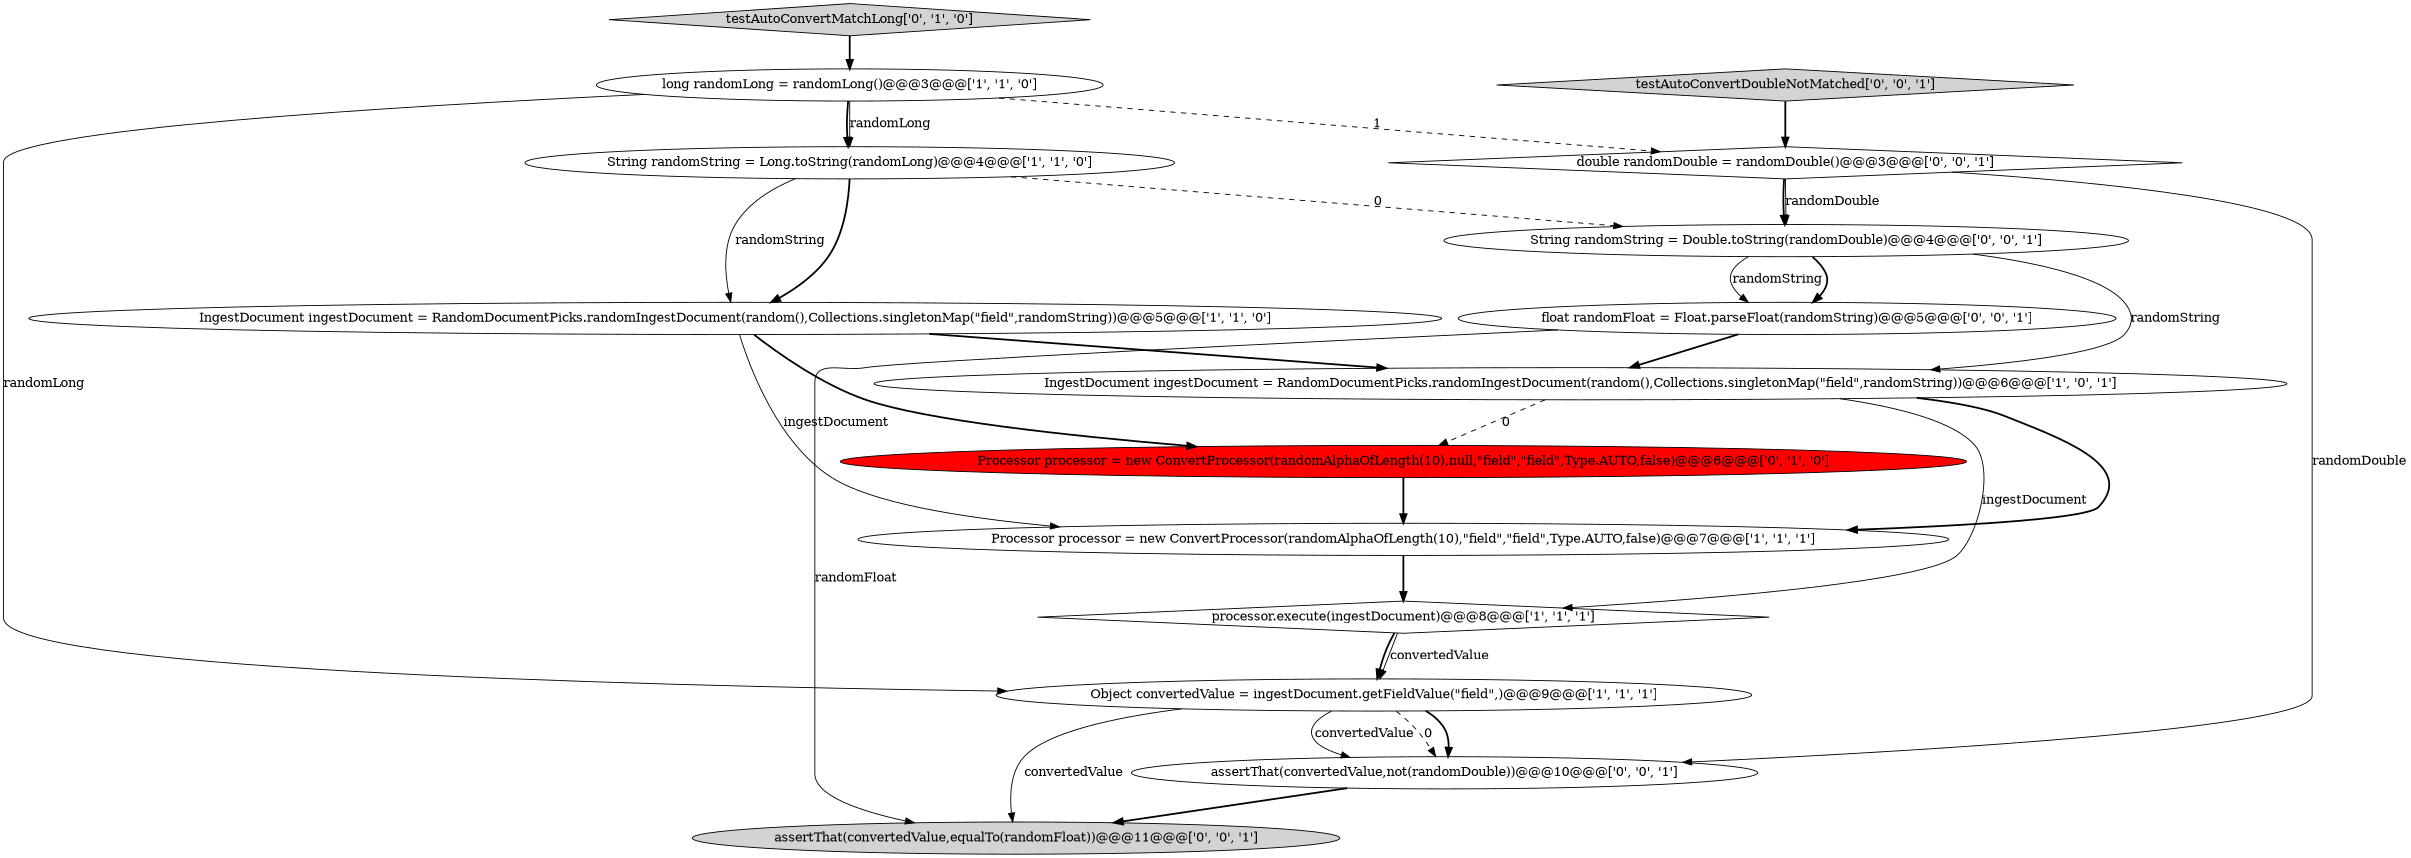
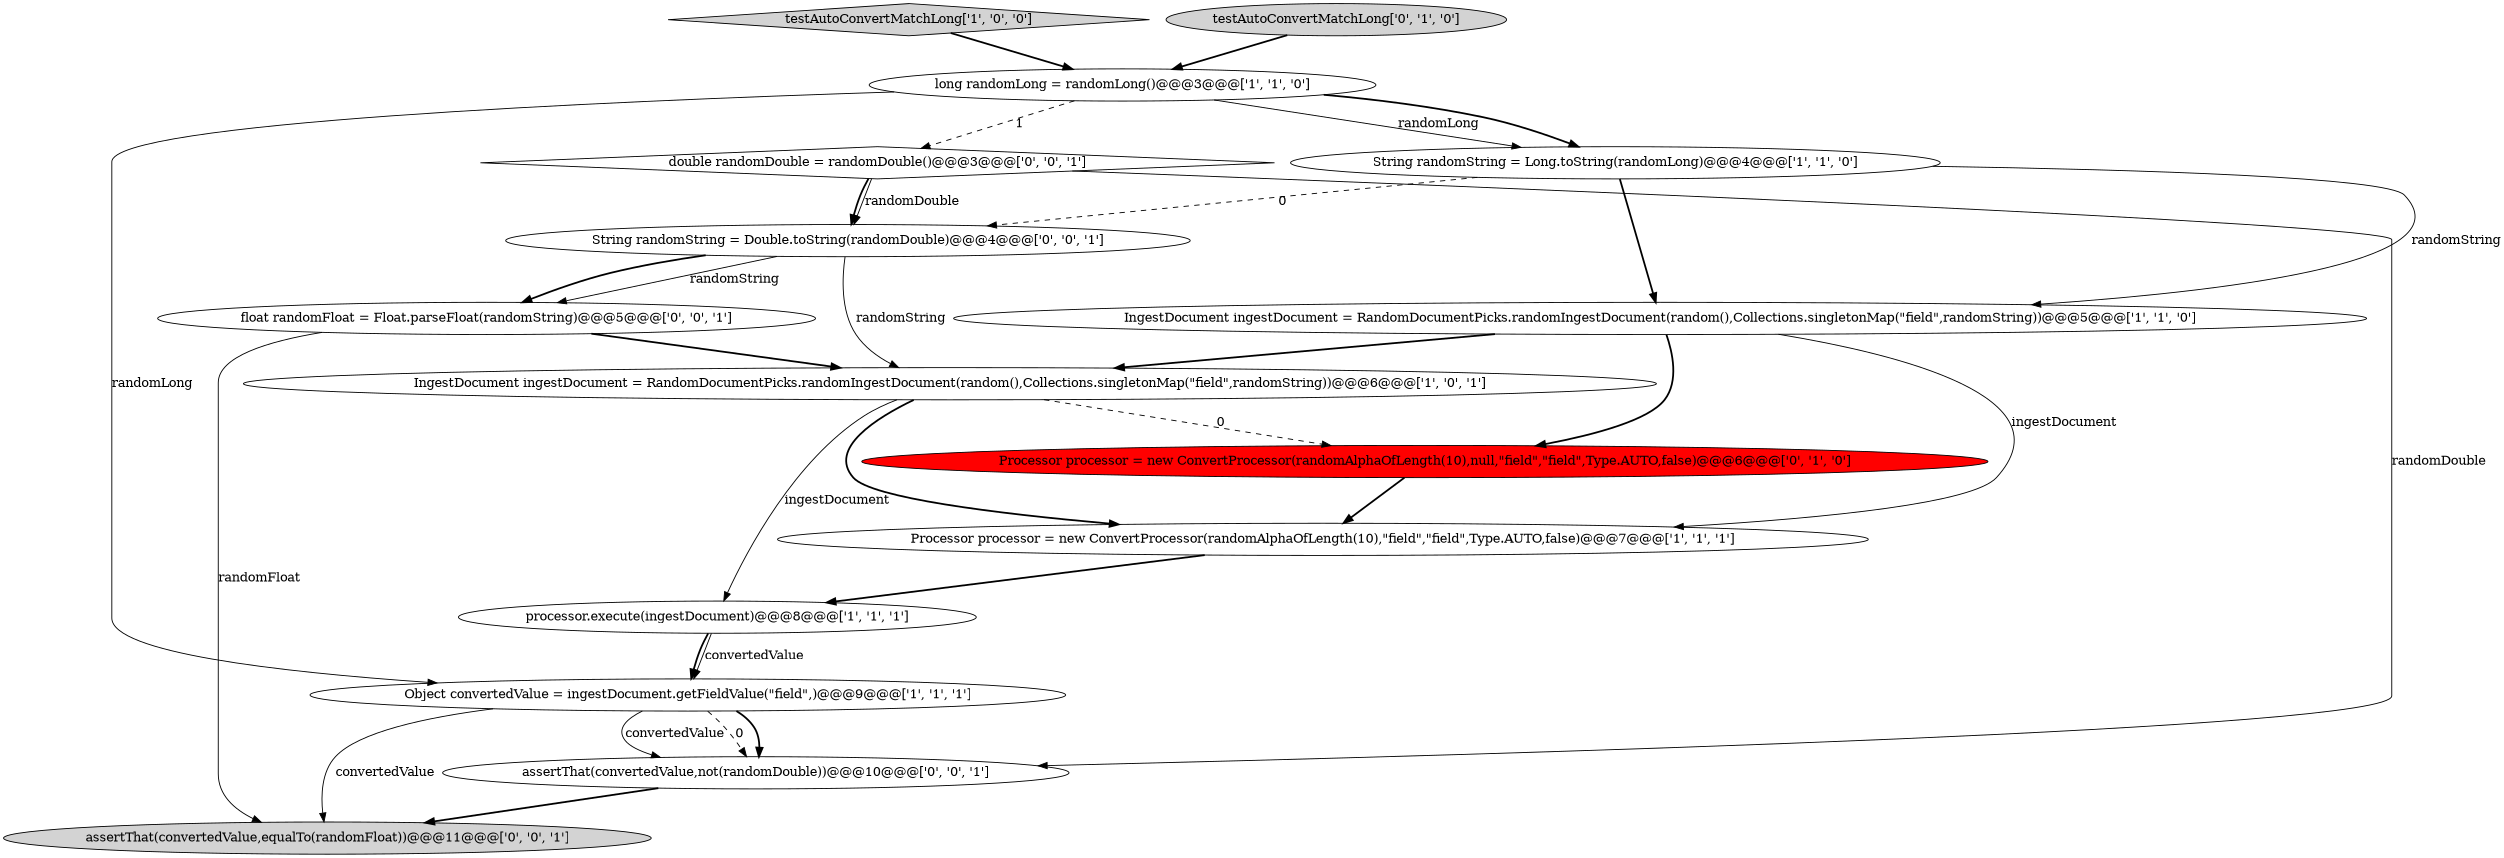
node "testAutoConvertMatchLong['0', '1', '0']": shape diamond -> ellipse
node "testAutoConvertMatchLong['1', '0', '0']": added
node "testAutoConvertDoubleNotMatched['0', '0', '1']": removed
node "processor.execute(ingestDocument)@@@8@@@['1', '1', '1']": shape diamond -> ellipse
